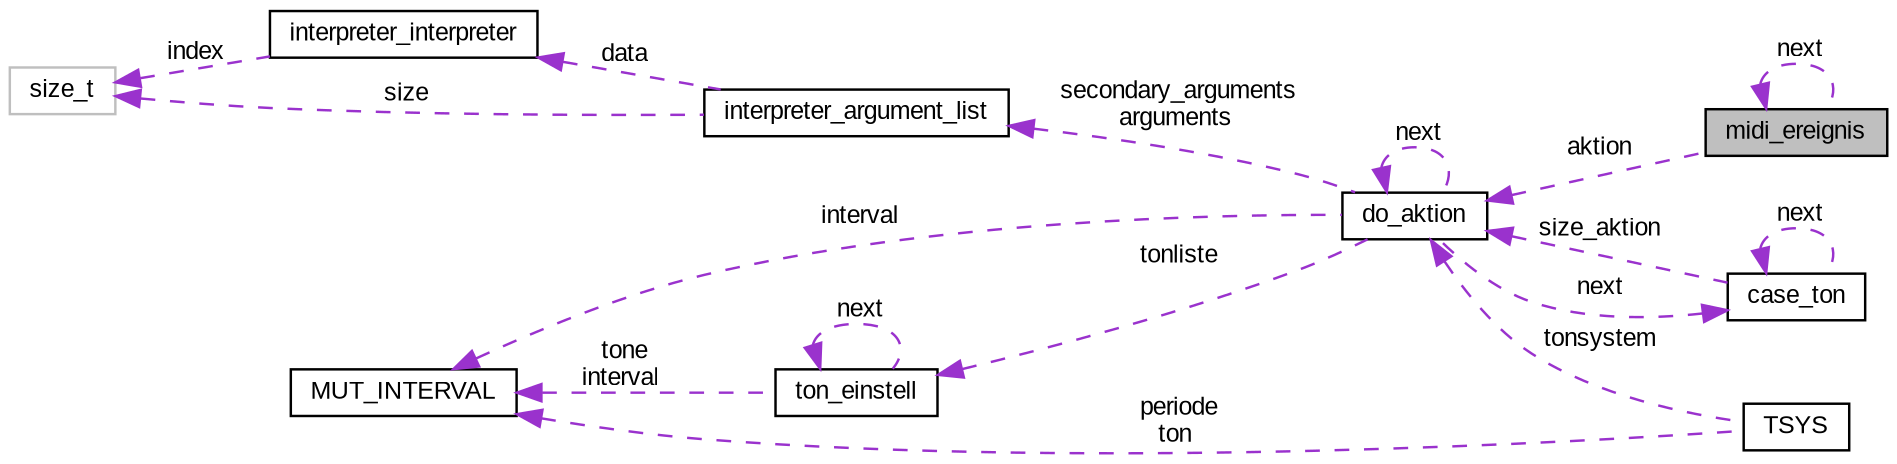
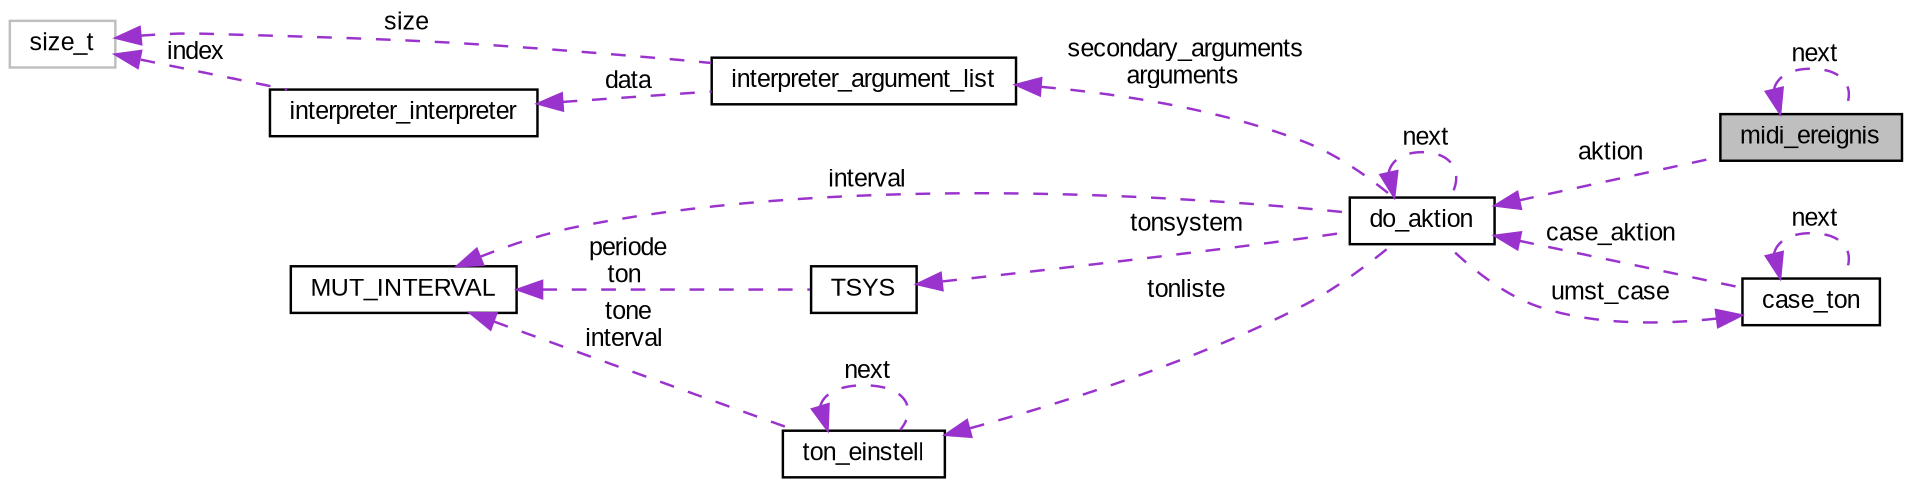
edge "case_ton" -> "do_aktion": label " size_aktion" -> " case_aktion"
edge "do_aktion" -> "case_ton": label " next" -> " umst_case"
edge "TSYS" -> "do_aktion": reversed
